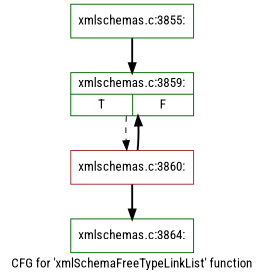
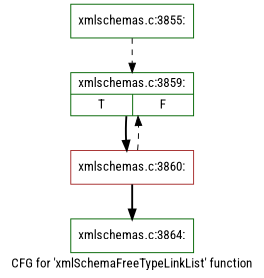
edge "xmlschemas.c:3855:" -> "xmlschemas.c:3859:": style bold -> dashed
edge "xmlschemas.c:3859:" -> "xmlschemas.c:3860:": style dashed -> bold
edge "xmlschemas.c:3860:" -> "xmlschemas.c:3859:": style bold -> dashed
